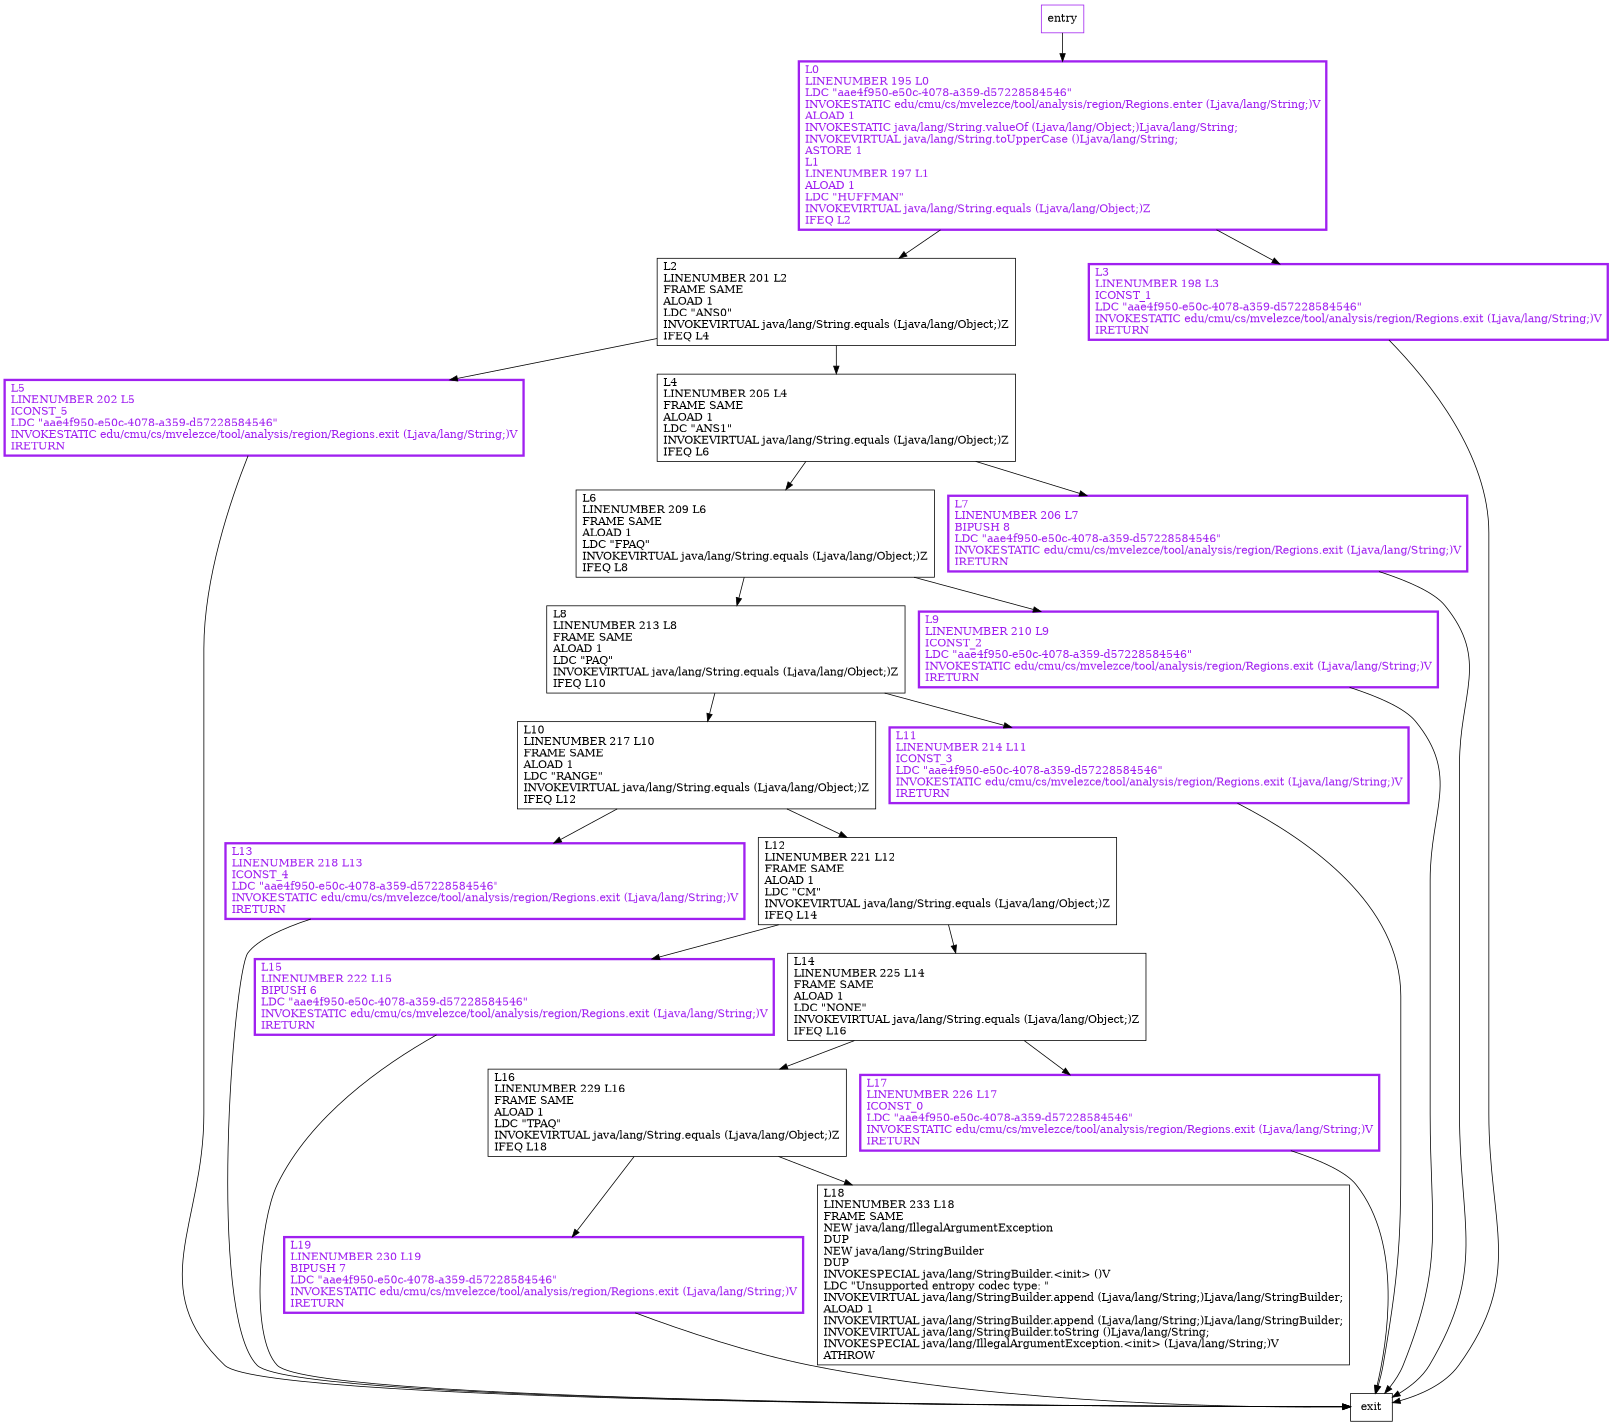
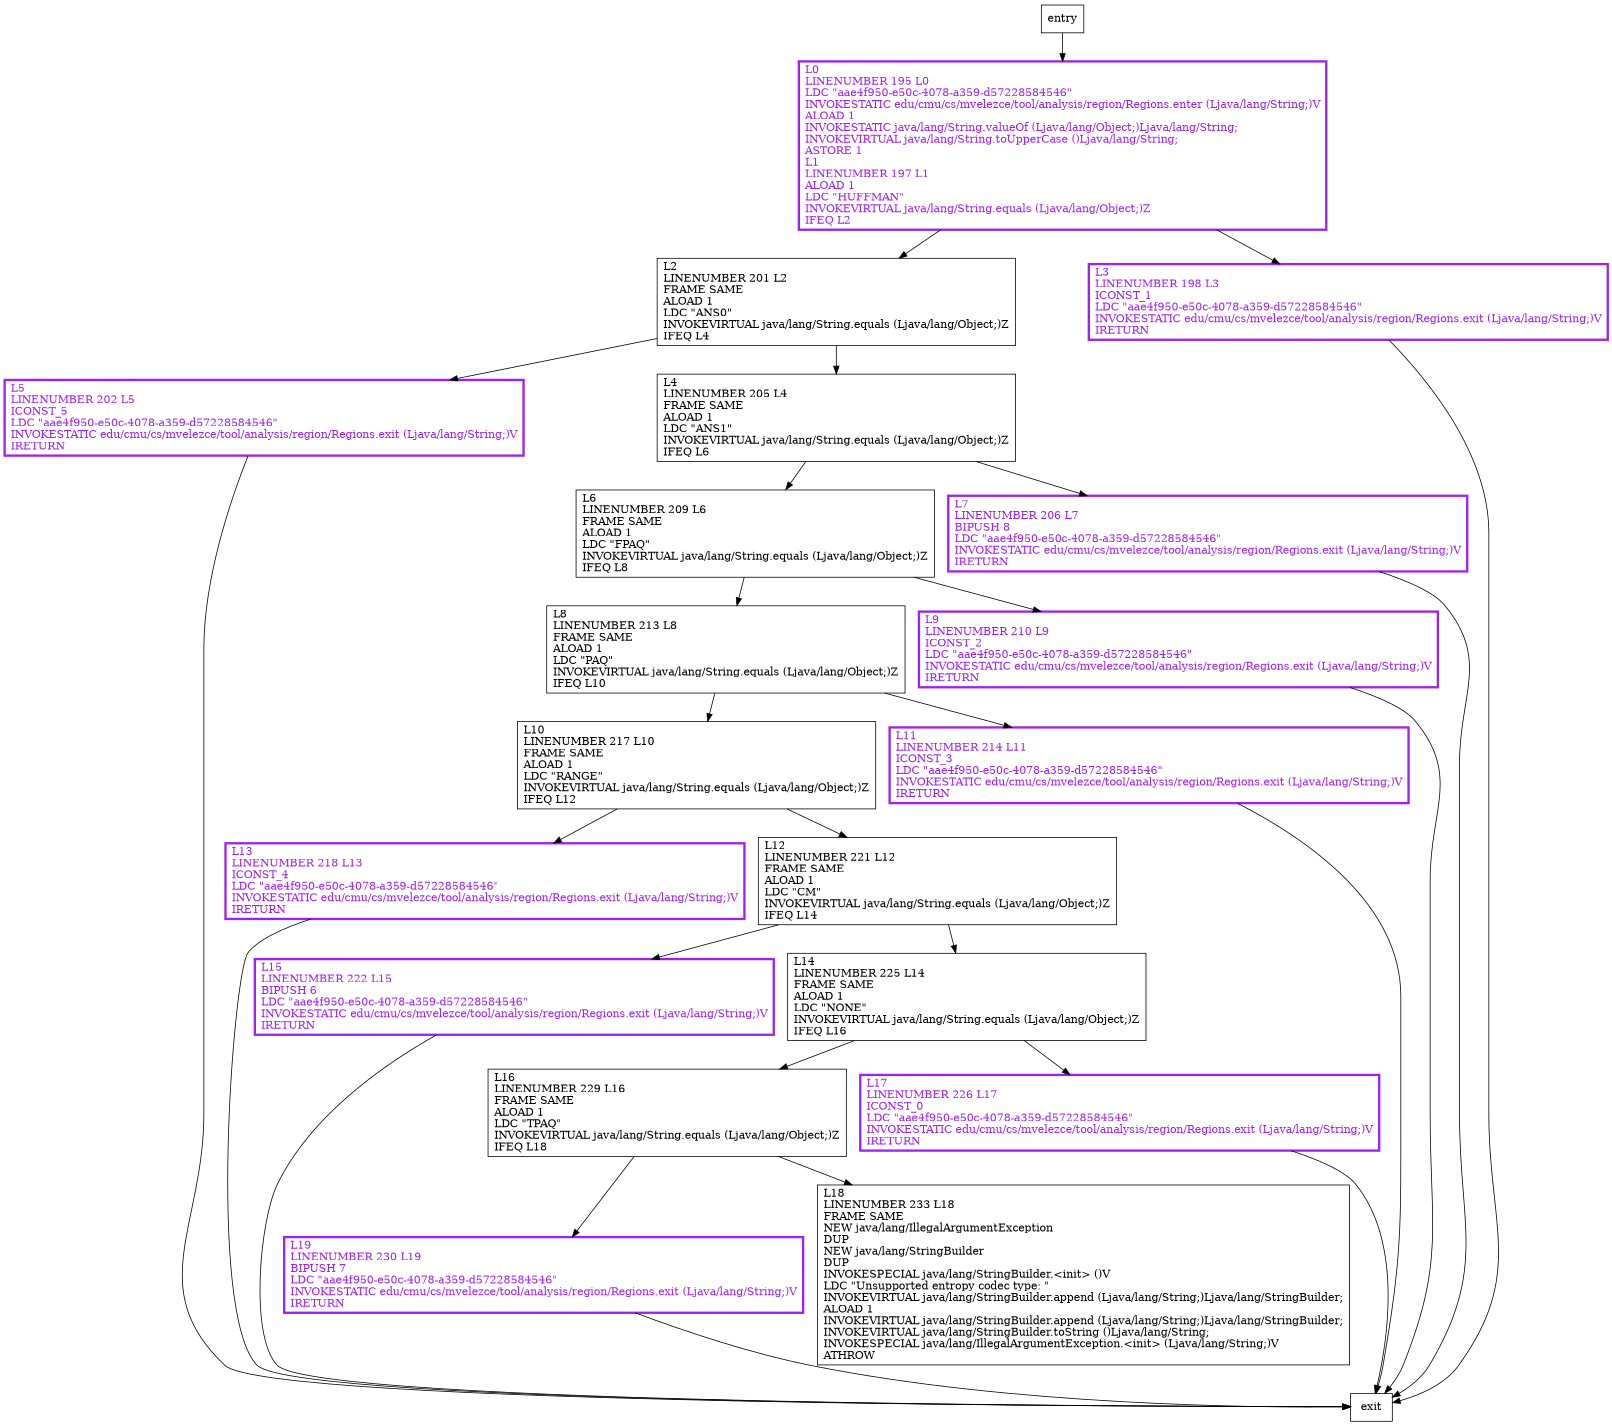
node "entry": color purple -> black
